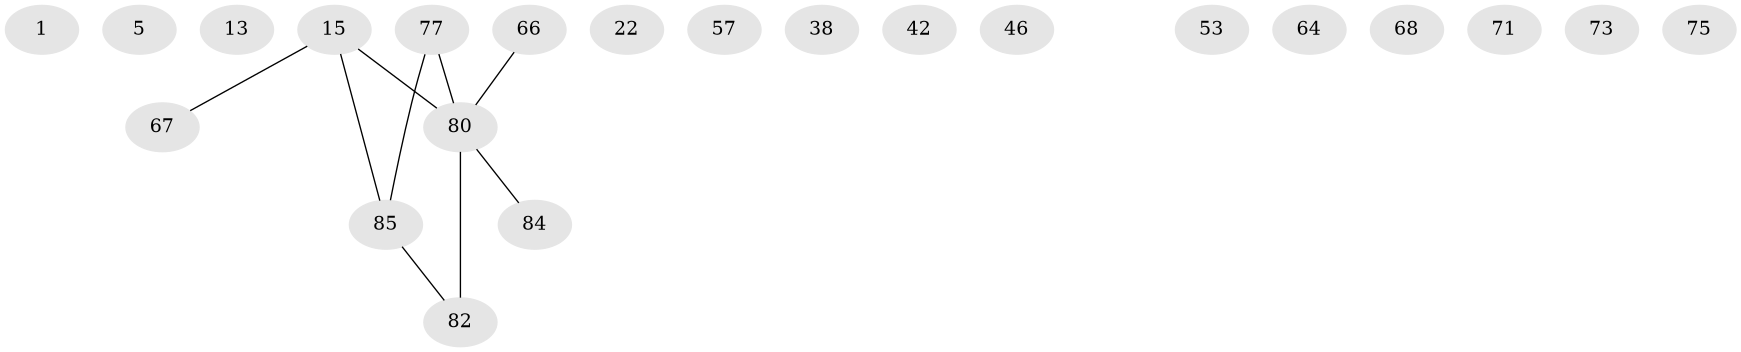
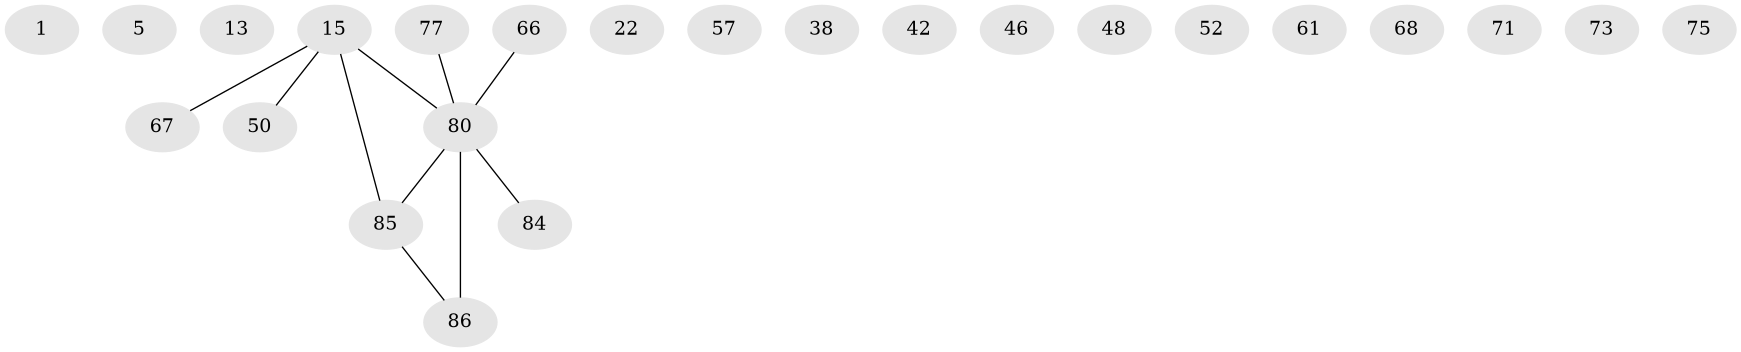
node "48": added
node "53": label "53" -> "52"
node "64": label "64" -> "61"
node "50": added
edge "77" -- "85": now "80" -- "85"
node "82": label "82" -> "86"
